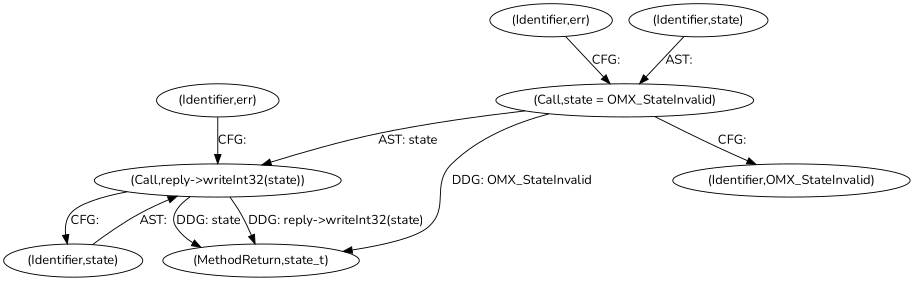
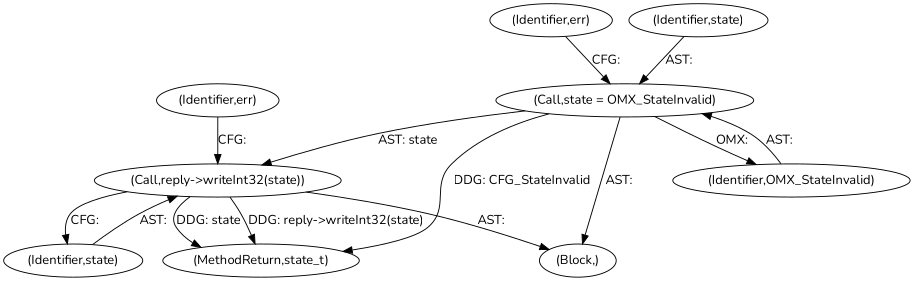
edge "(Identifier,OMX_StateInvalid)" -> "(Call,state = OMX_StateInvalid)": added, label "AST:"
edge "(Call,state = OMX_StateInvalid)" -> "(Identifier,OMX_StateInvalid)": label "CFG: " -> "OMX: "
edge "(Call,state = OMX_StateInvalid)" -> "(MethodReturn,state_t)": label "DDG: OMX_StateInvalid" -> "DDG: CFG_StateInvalid"
node "(Block,)": added
